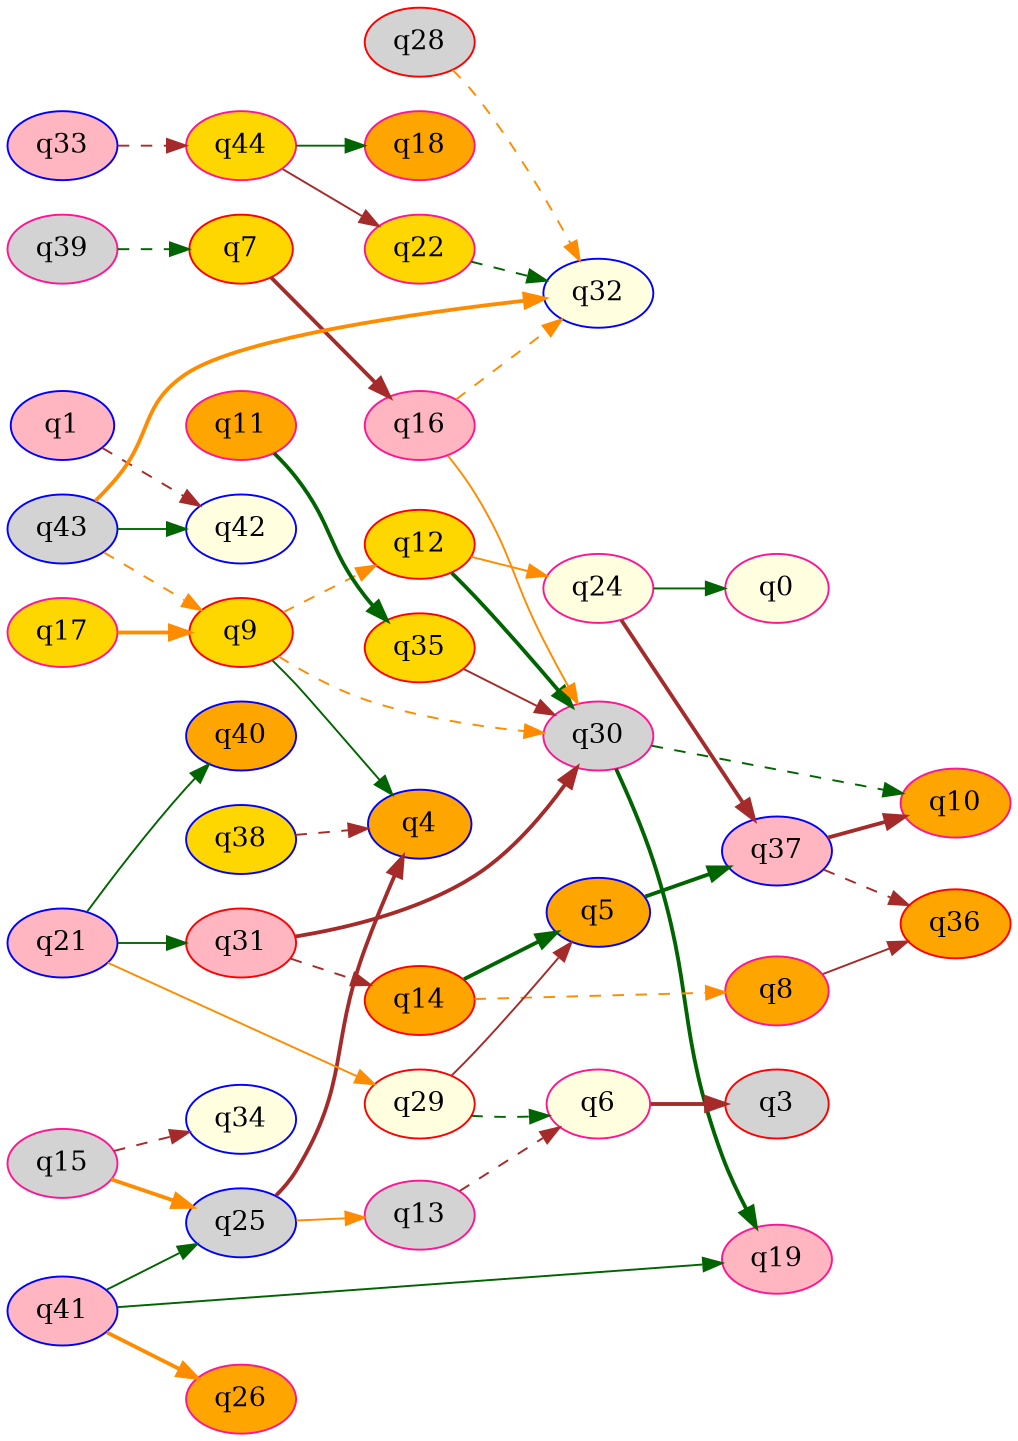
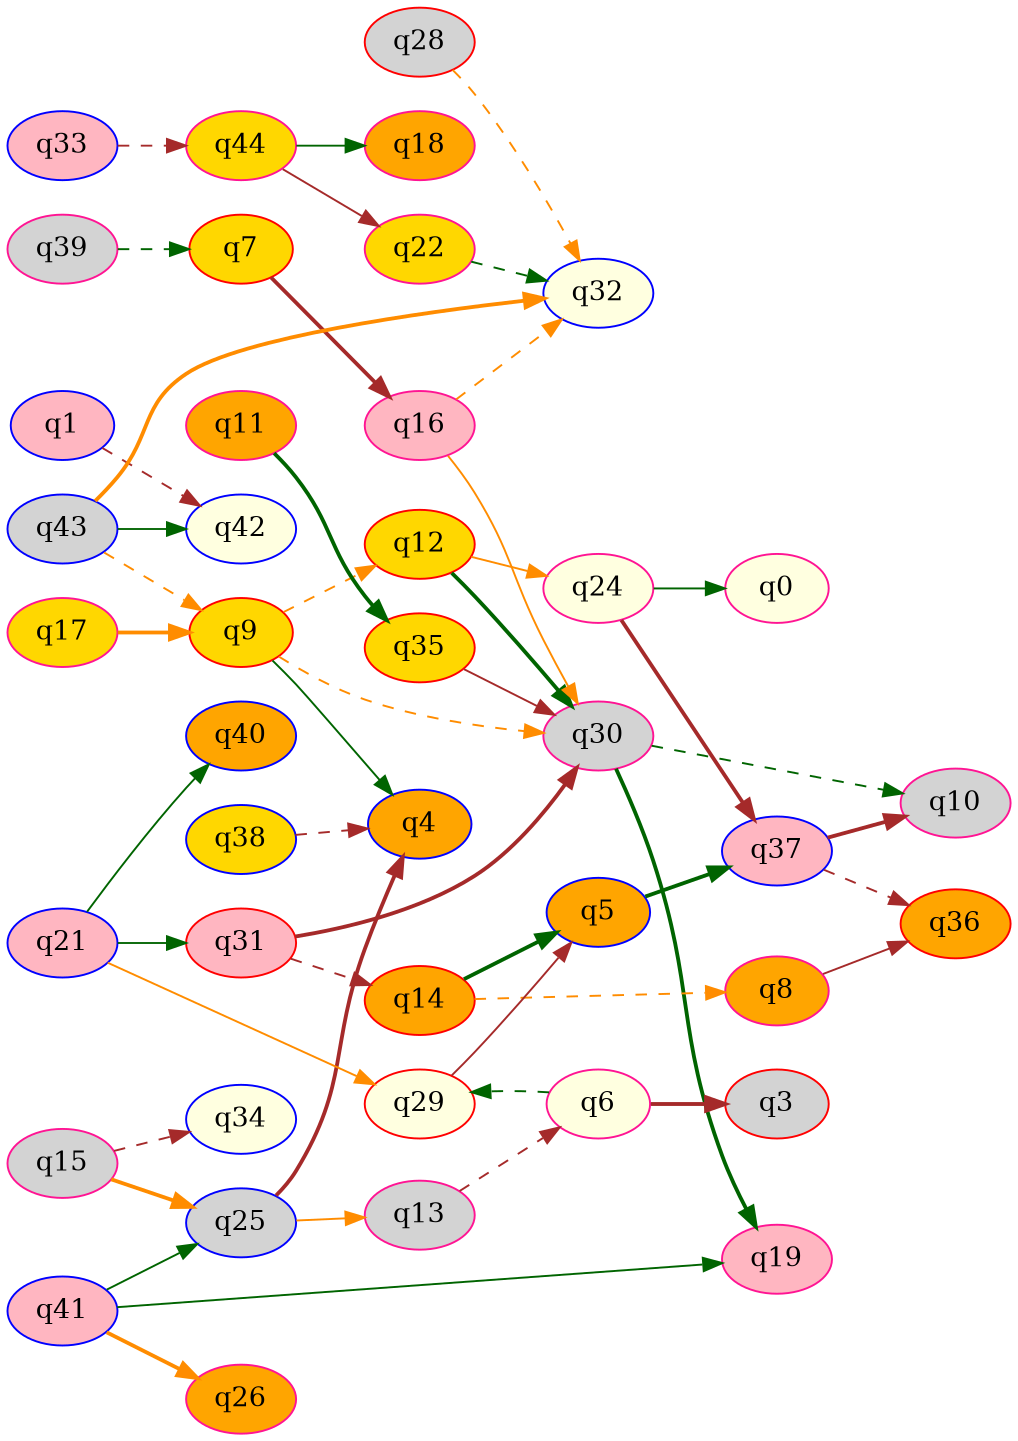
node "q10": fillcolor orange -> lightgrey
edge "q29" -> "q6": reversed
